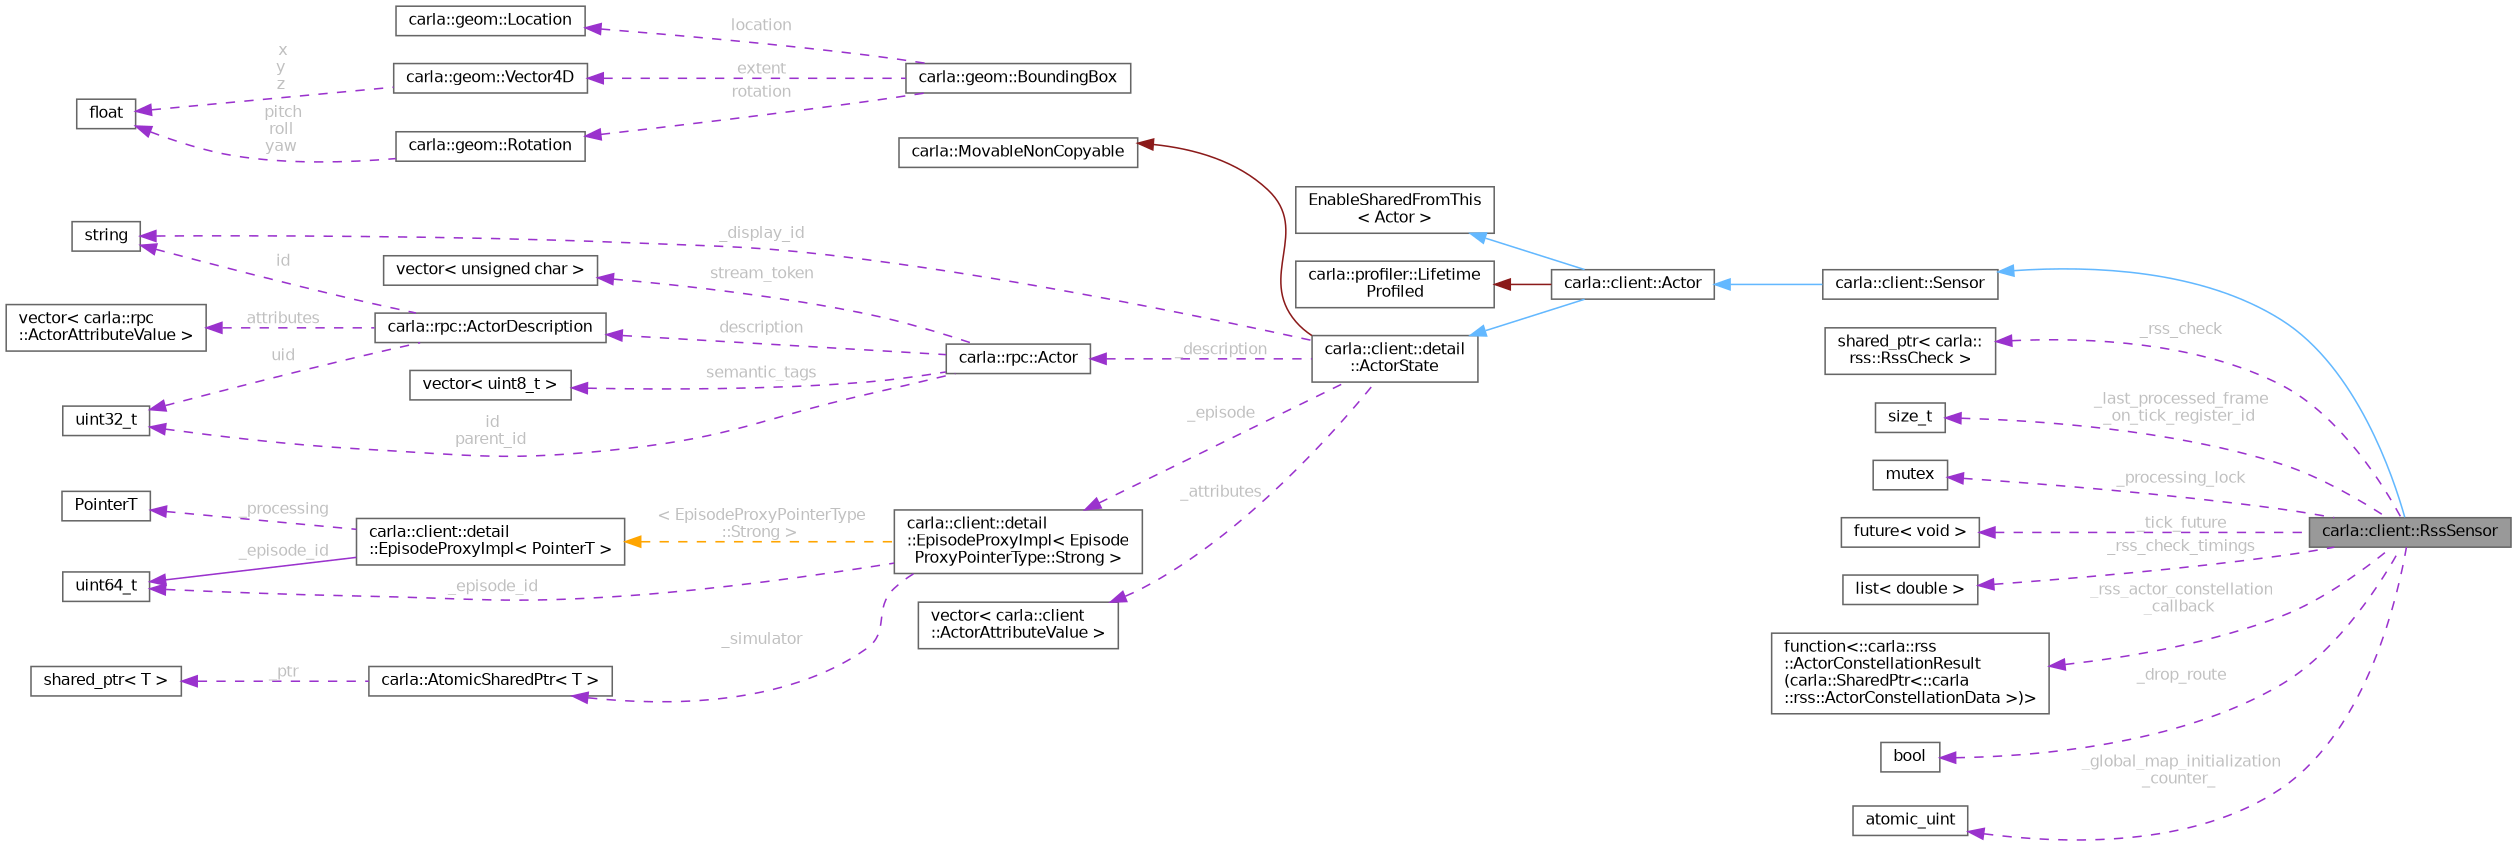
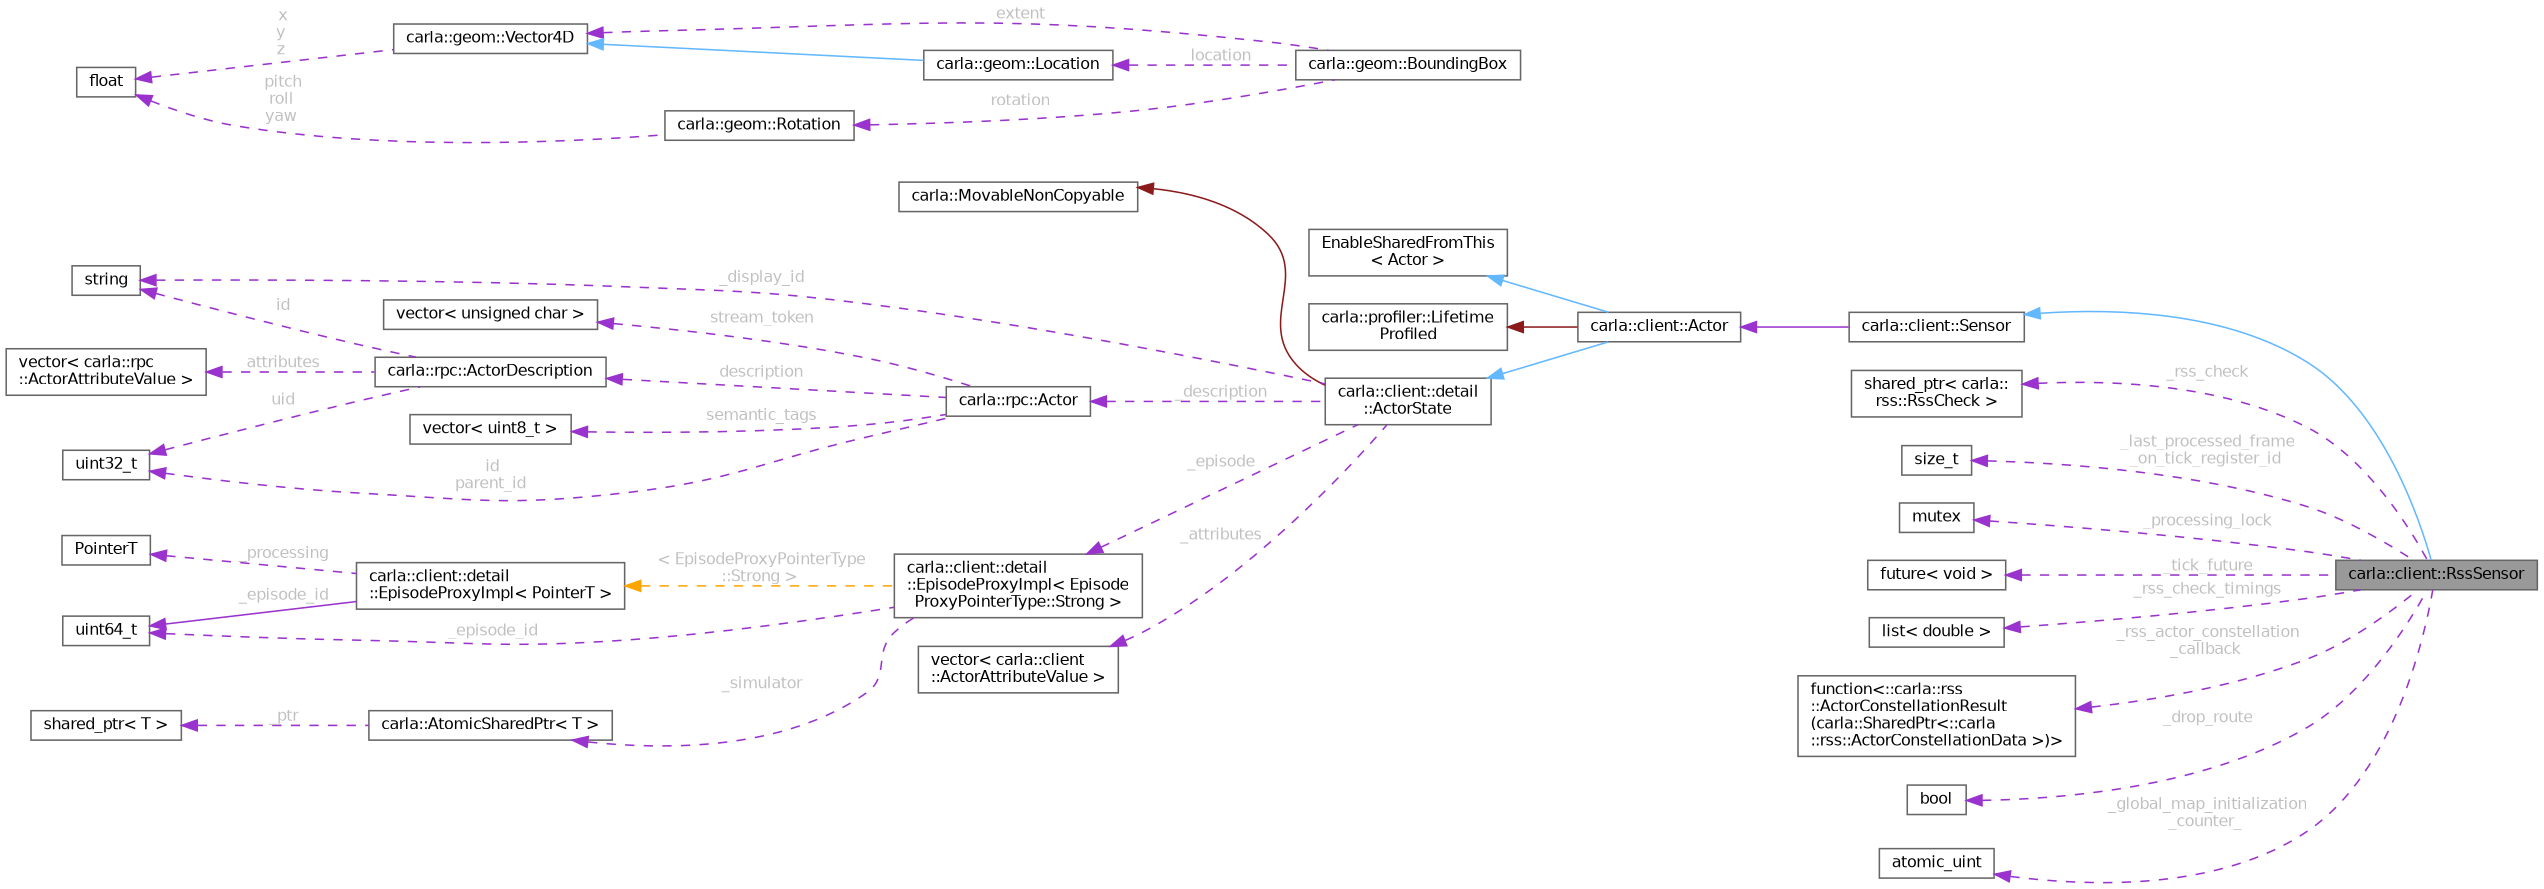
edge "carla::geom::Location" -> "carla::geom::Vector4D": added
edge "carla::client::Sensor" -> "carla::client::Actor": color steelblue1 -> darkorchid3
